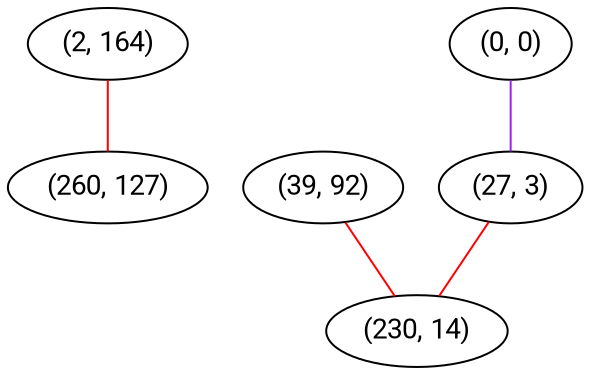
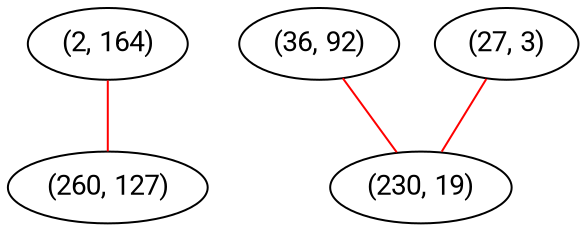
node "(0, 0)": removed
node "(39, 92)": label "(39, 92)" -> "(36, 92)"
node "(230, 14)": label "(230, 14)" -> "(230, 19)"
